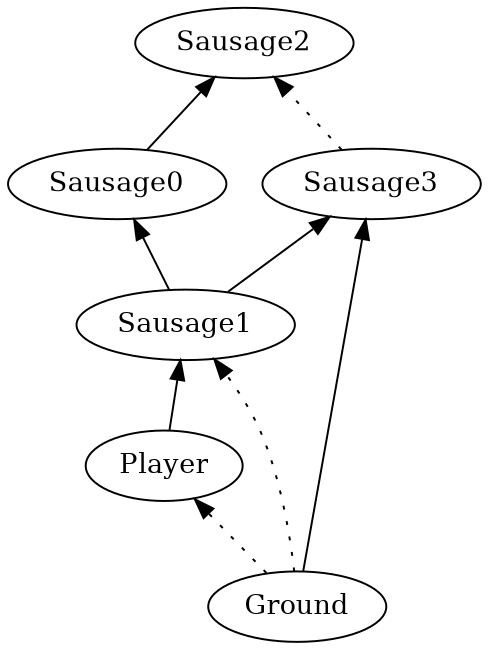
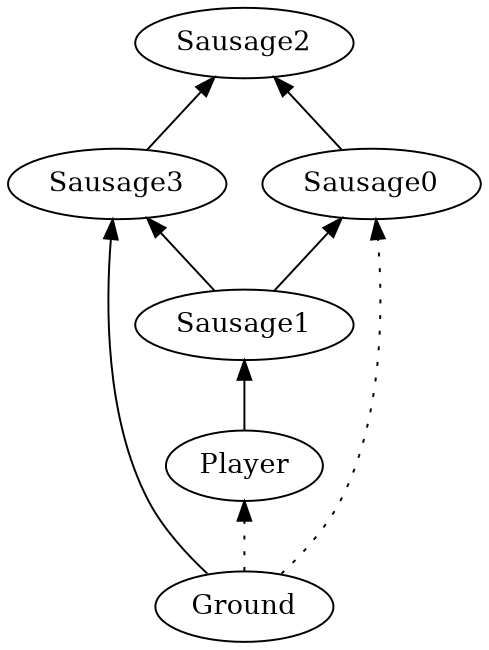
edge "Sausage3" -> "Sausage2": style dotted -> solid
edge "Ground" -> "Sausage1": now "Ground" -> "Sausage0"
